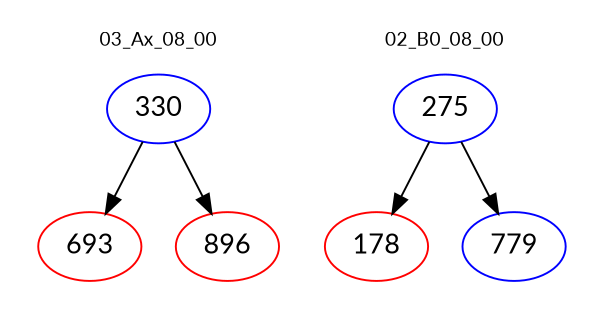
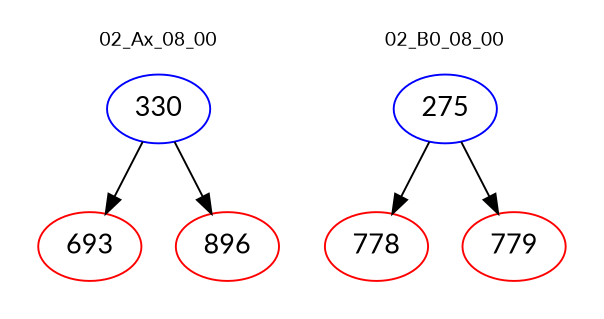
cluster "03_Ax_08_00": label "03_Ax_08_00" -> "02_Ax_08_00"
node "178": label "178" -> "778"
node "779": color blue -> red
